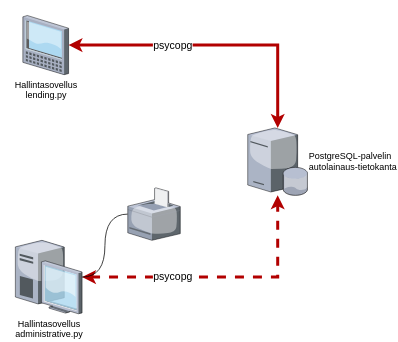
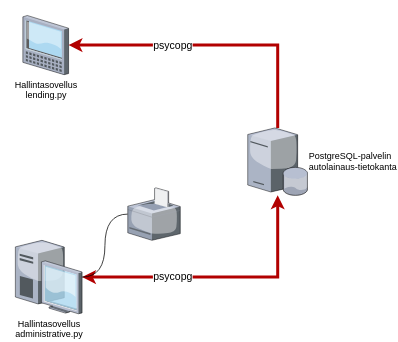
edge "Hallintasovellus lending.py" -- "PostgreSQL-palvelin autolainaus-tietokanta": arrowhead classic -> none
edge "PostgreSQL-palvelin autolainaus-tietokanta" -- "Hallintasovellus administrative.py": style dashed -> solid
